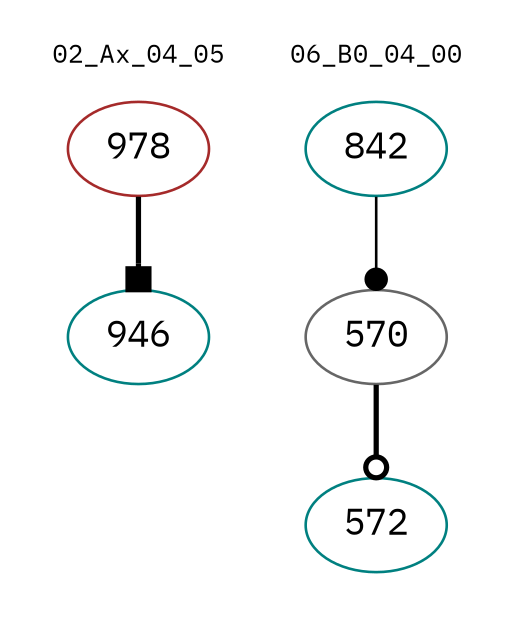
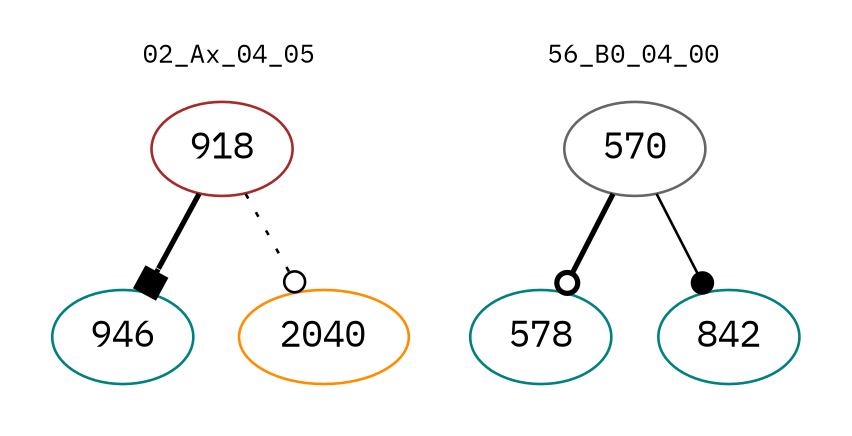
cluster "06_B0_04_00": label "06_B0_04_00" -> "56_B0_04_00"
node "978": label "978" -> "918"
edge "842" -> "570": reversed
node "2040": added
node "572": label "572" -> "578"
